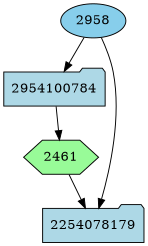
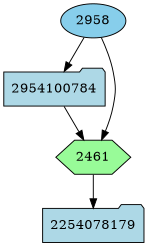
edge "2958" -> "2254078179": now "2958" -> "2461"
